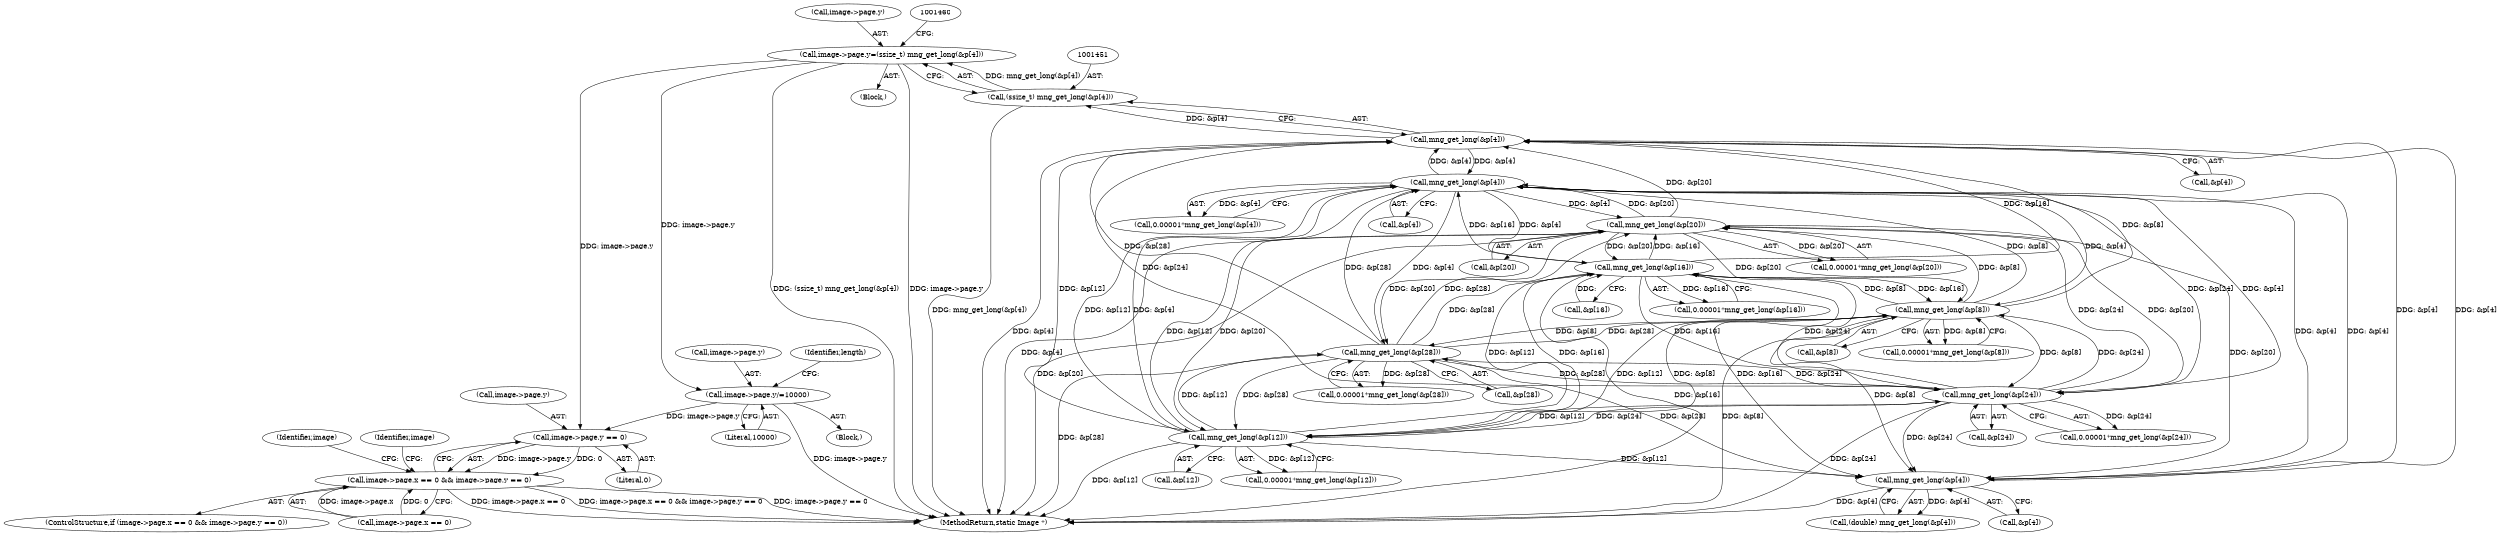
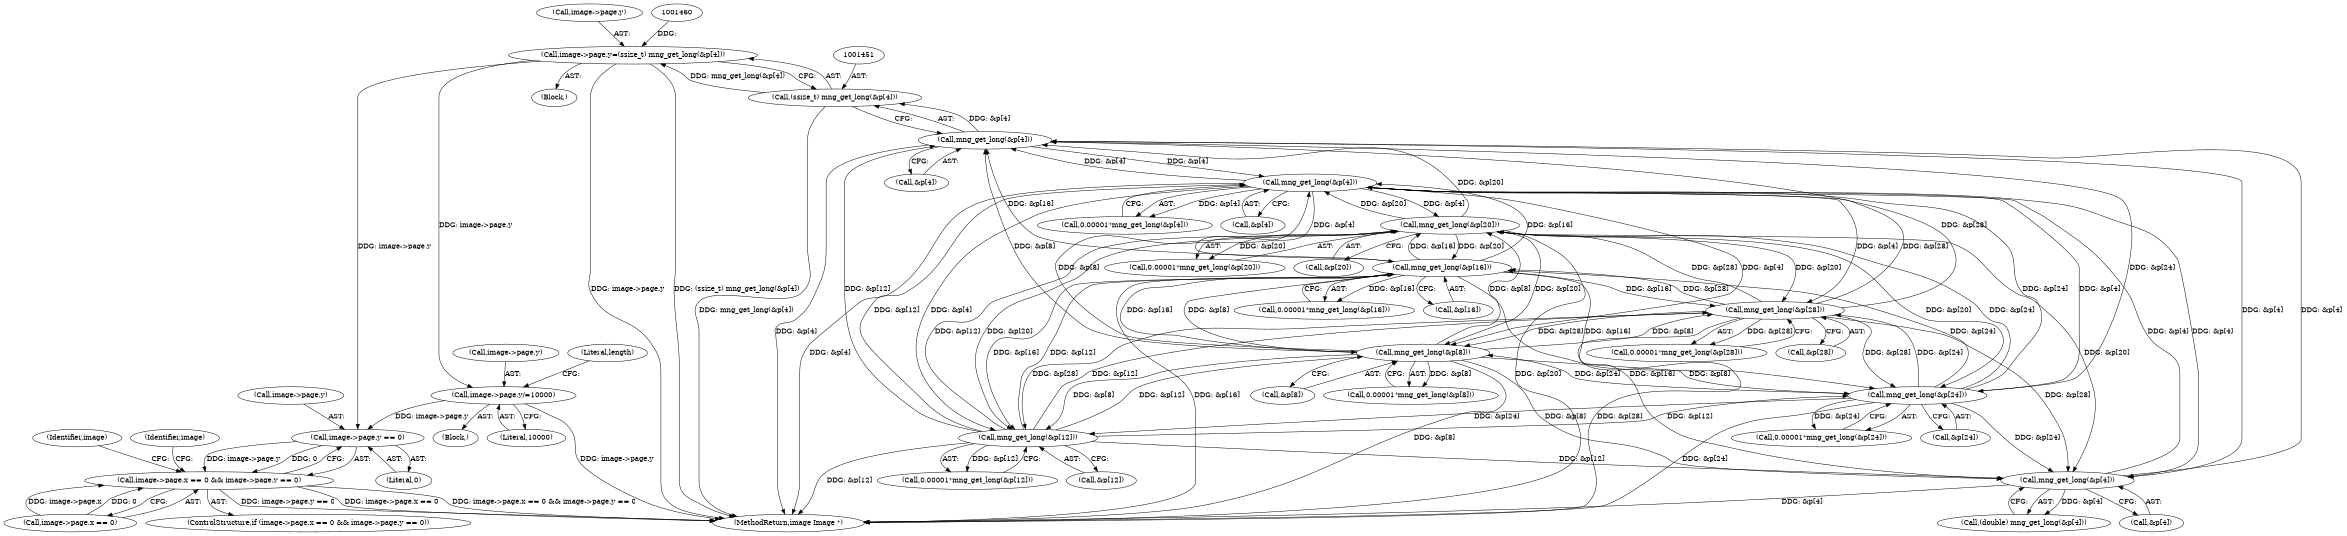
edge "1001460" -> "(Call,image->page.y=(ssize_t) mng_get_long(&p[4]))": label "CFG: " -> "DDG: "
edge "(Call,mng_get_long(&p[20]))" -> "(Call,&p[20])": label "AST: " -> "CFG: "
edge "(Call,mng_get_long(&p[16]))" -> "(Call,mng_get_long(&p[28]))": added, label "DDG: &p[16]"
edge "(Call,&p[16])" -> "(Call,mng_get_long(&p[16]))": label "DDG: " -> "AST: "
node "(Identifier,length)": label "(Identifier,length)" -> "(Literal,length)"
edge "(Call,mng_get_long(&p[24]))" -> "(Call,&p[24])": label "AST: " -> "CFG: "
node "(MethodReturn,static Image *)": label "(MethodReturn,static Image *)" -> "(MethodReturn,image Image *)"
